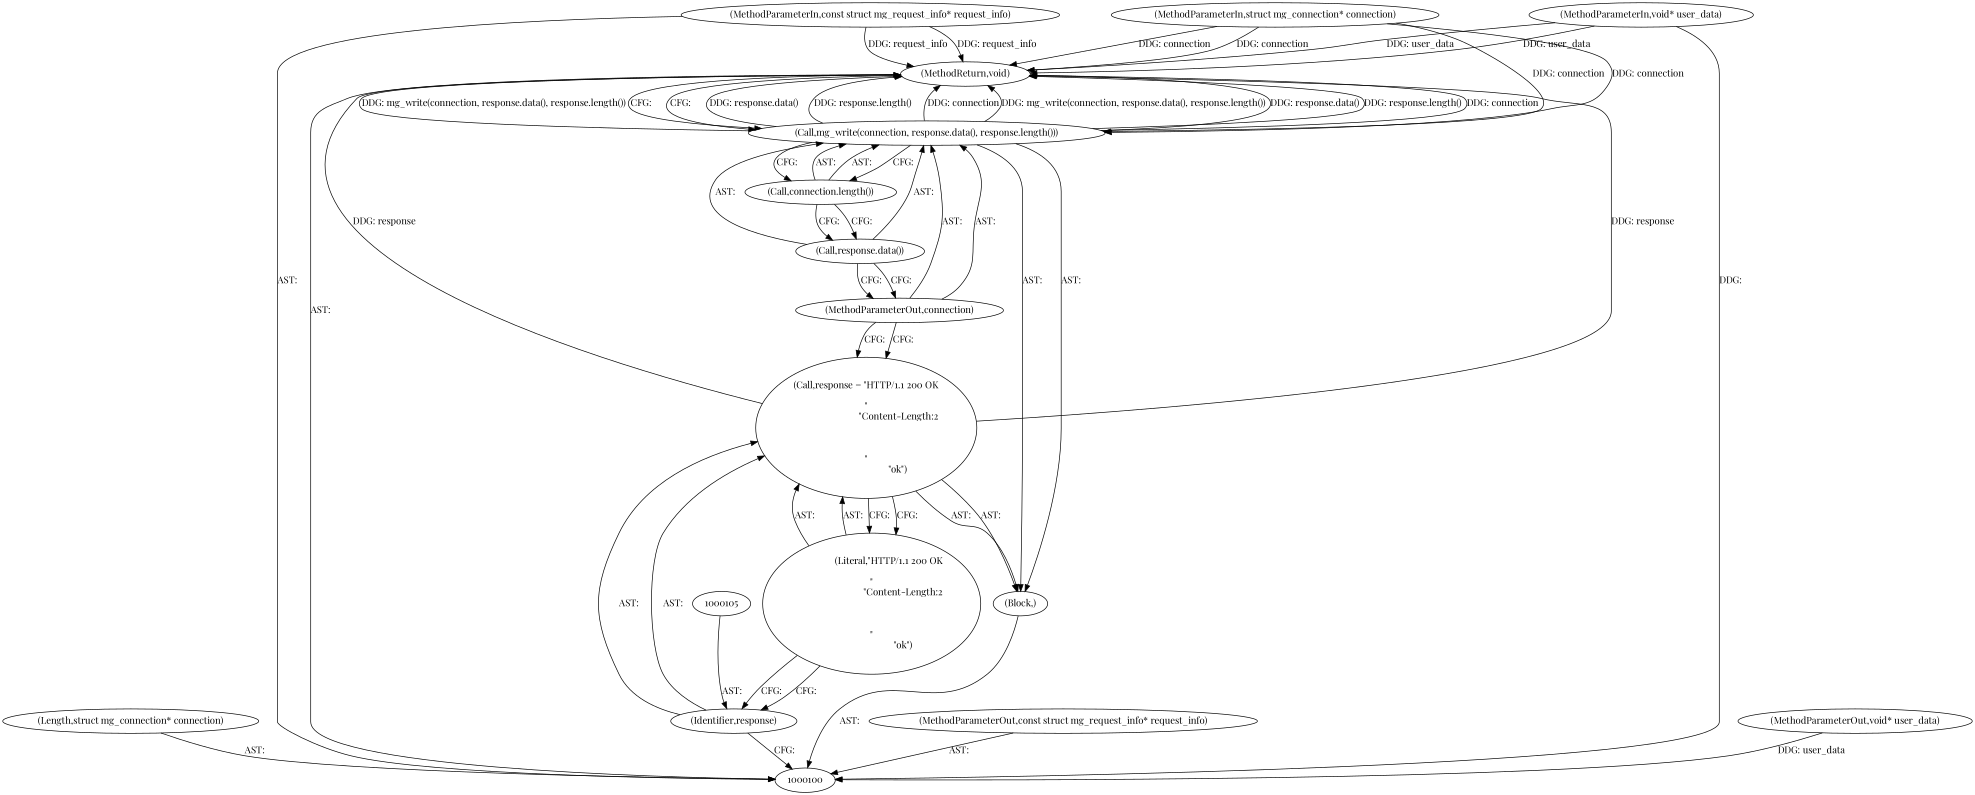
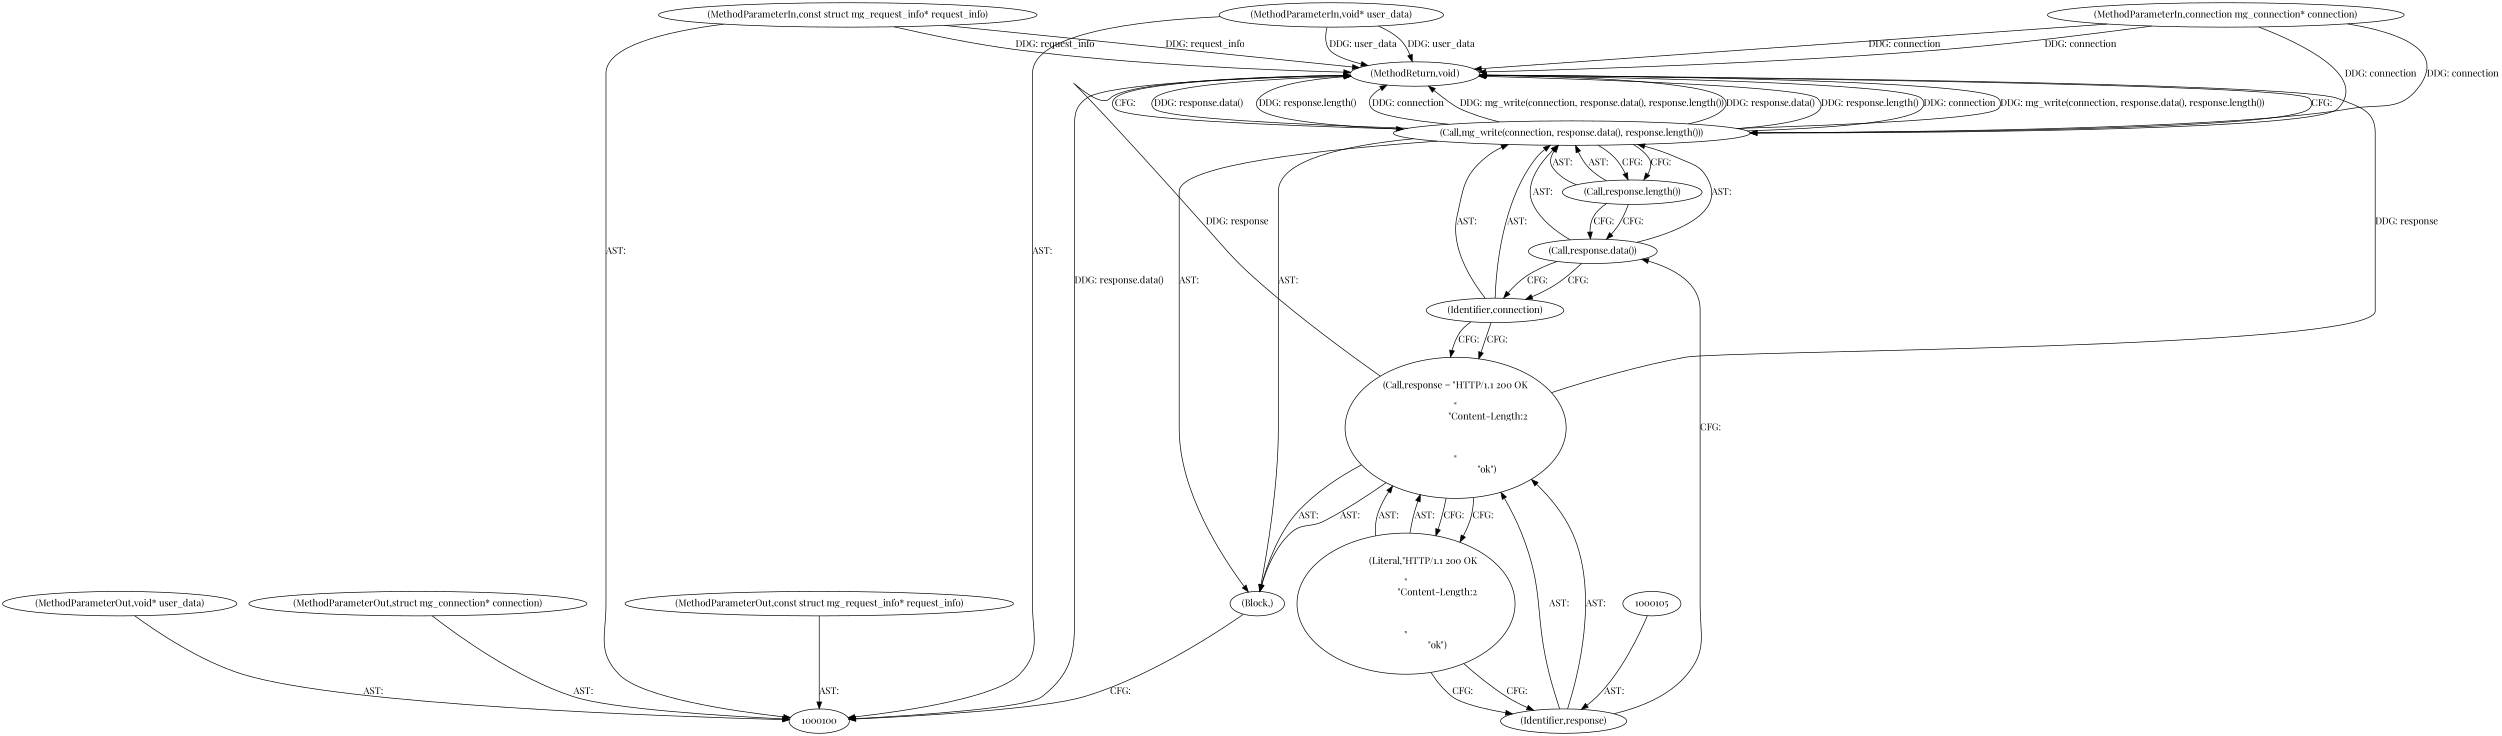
node "(MethodParameterIn,struct mg_connection* connection)": label "(MethodParameterIn,struct mg_connection* connection)" -> "(MethodParameterIn,connection mg_connection* connection)"
node "(Call,connection.length())": label "(Call,connection.length())" -> "(Call,response.length())"
edge "(MethodParameterIn,void* user_data)" -> "1000100": label "DDG: " -> "AST: "
edge "(MethodReturn,void)" -> "1000100": label "AST: " -> "DDG: response.data()"
node "(MethodParameterOut,connection)": label "(MethodParameterOut,connection)" -> "(Identifier,connection)"
node "(Length,struct mg_connection* connection)": label "(Length,struct mg_connection* connection)" -> "(MethodParameterOut,struct mg_connection* connection)"
edge "(Block,)" -> "1000100": label "AST: " -> "CFG: "
edge "(Identifier,response)" -> "1000100": now "(Identifier,response)" -> "(Call,response.data())"
edge "(MethodParameterOut,void* user_data)" -> "1000100": label "DDG: user_data" -> "AST: "
